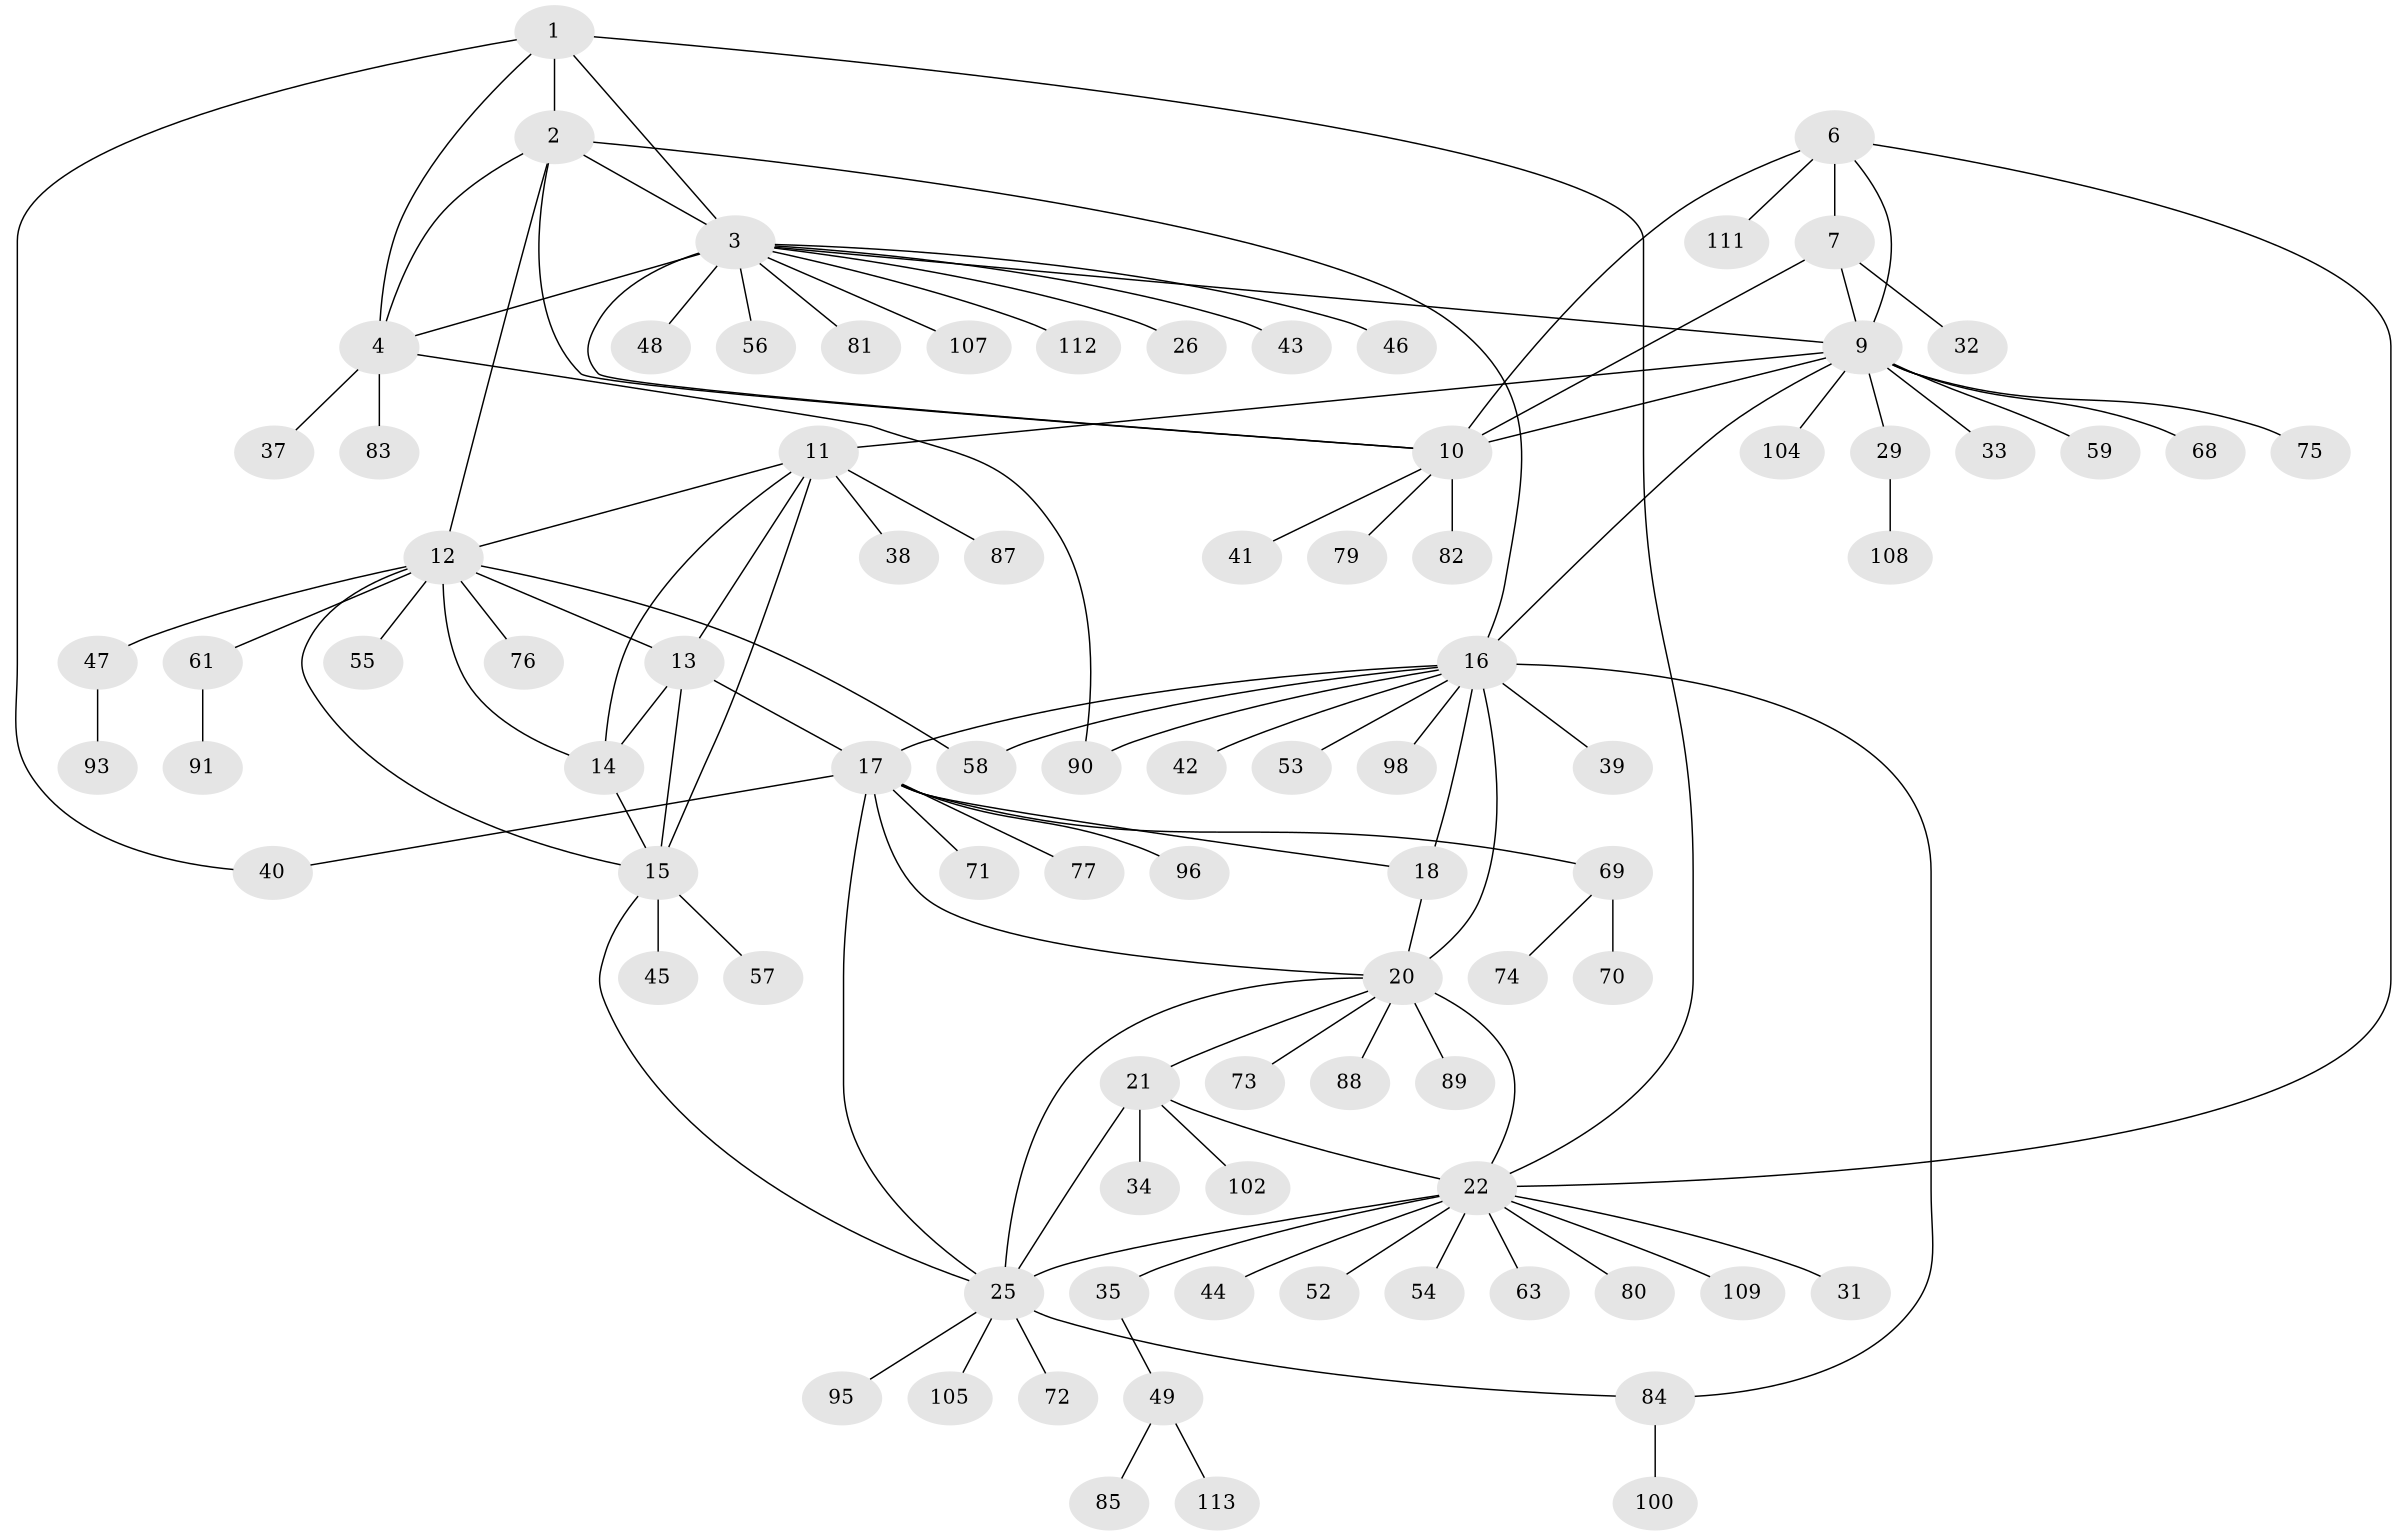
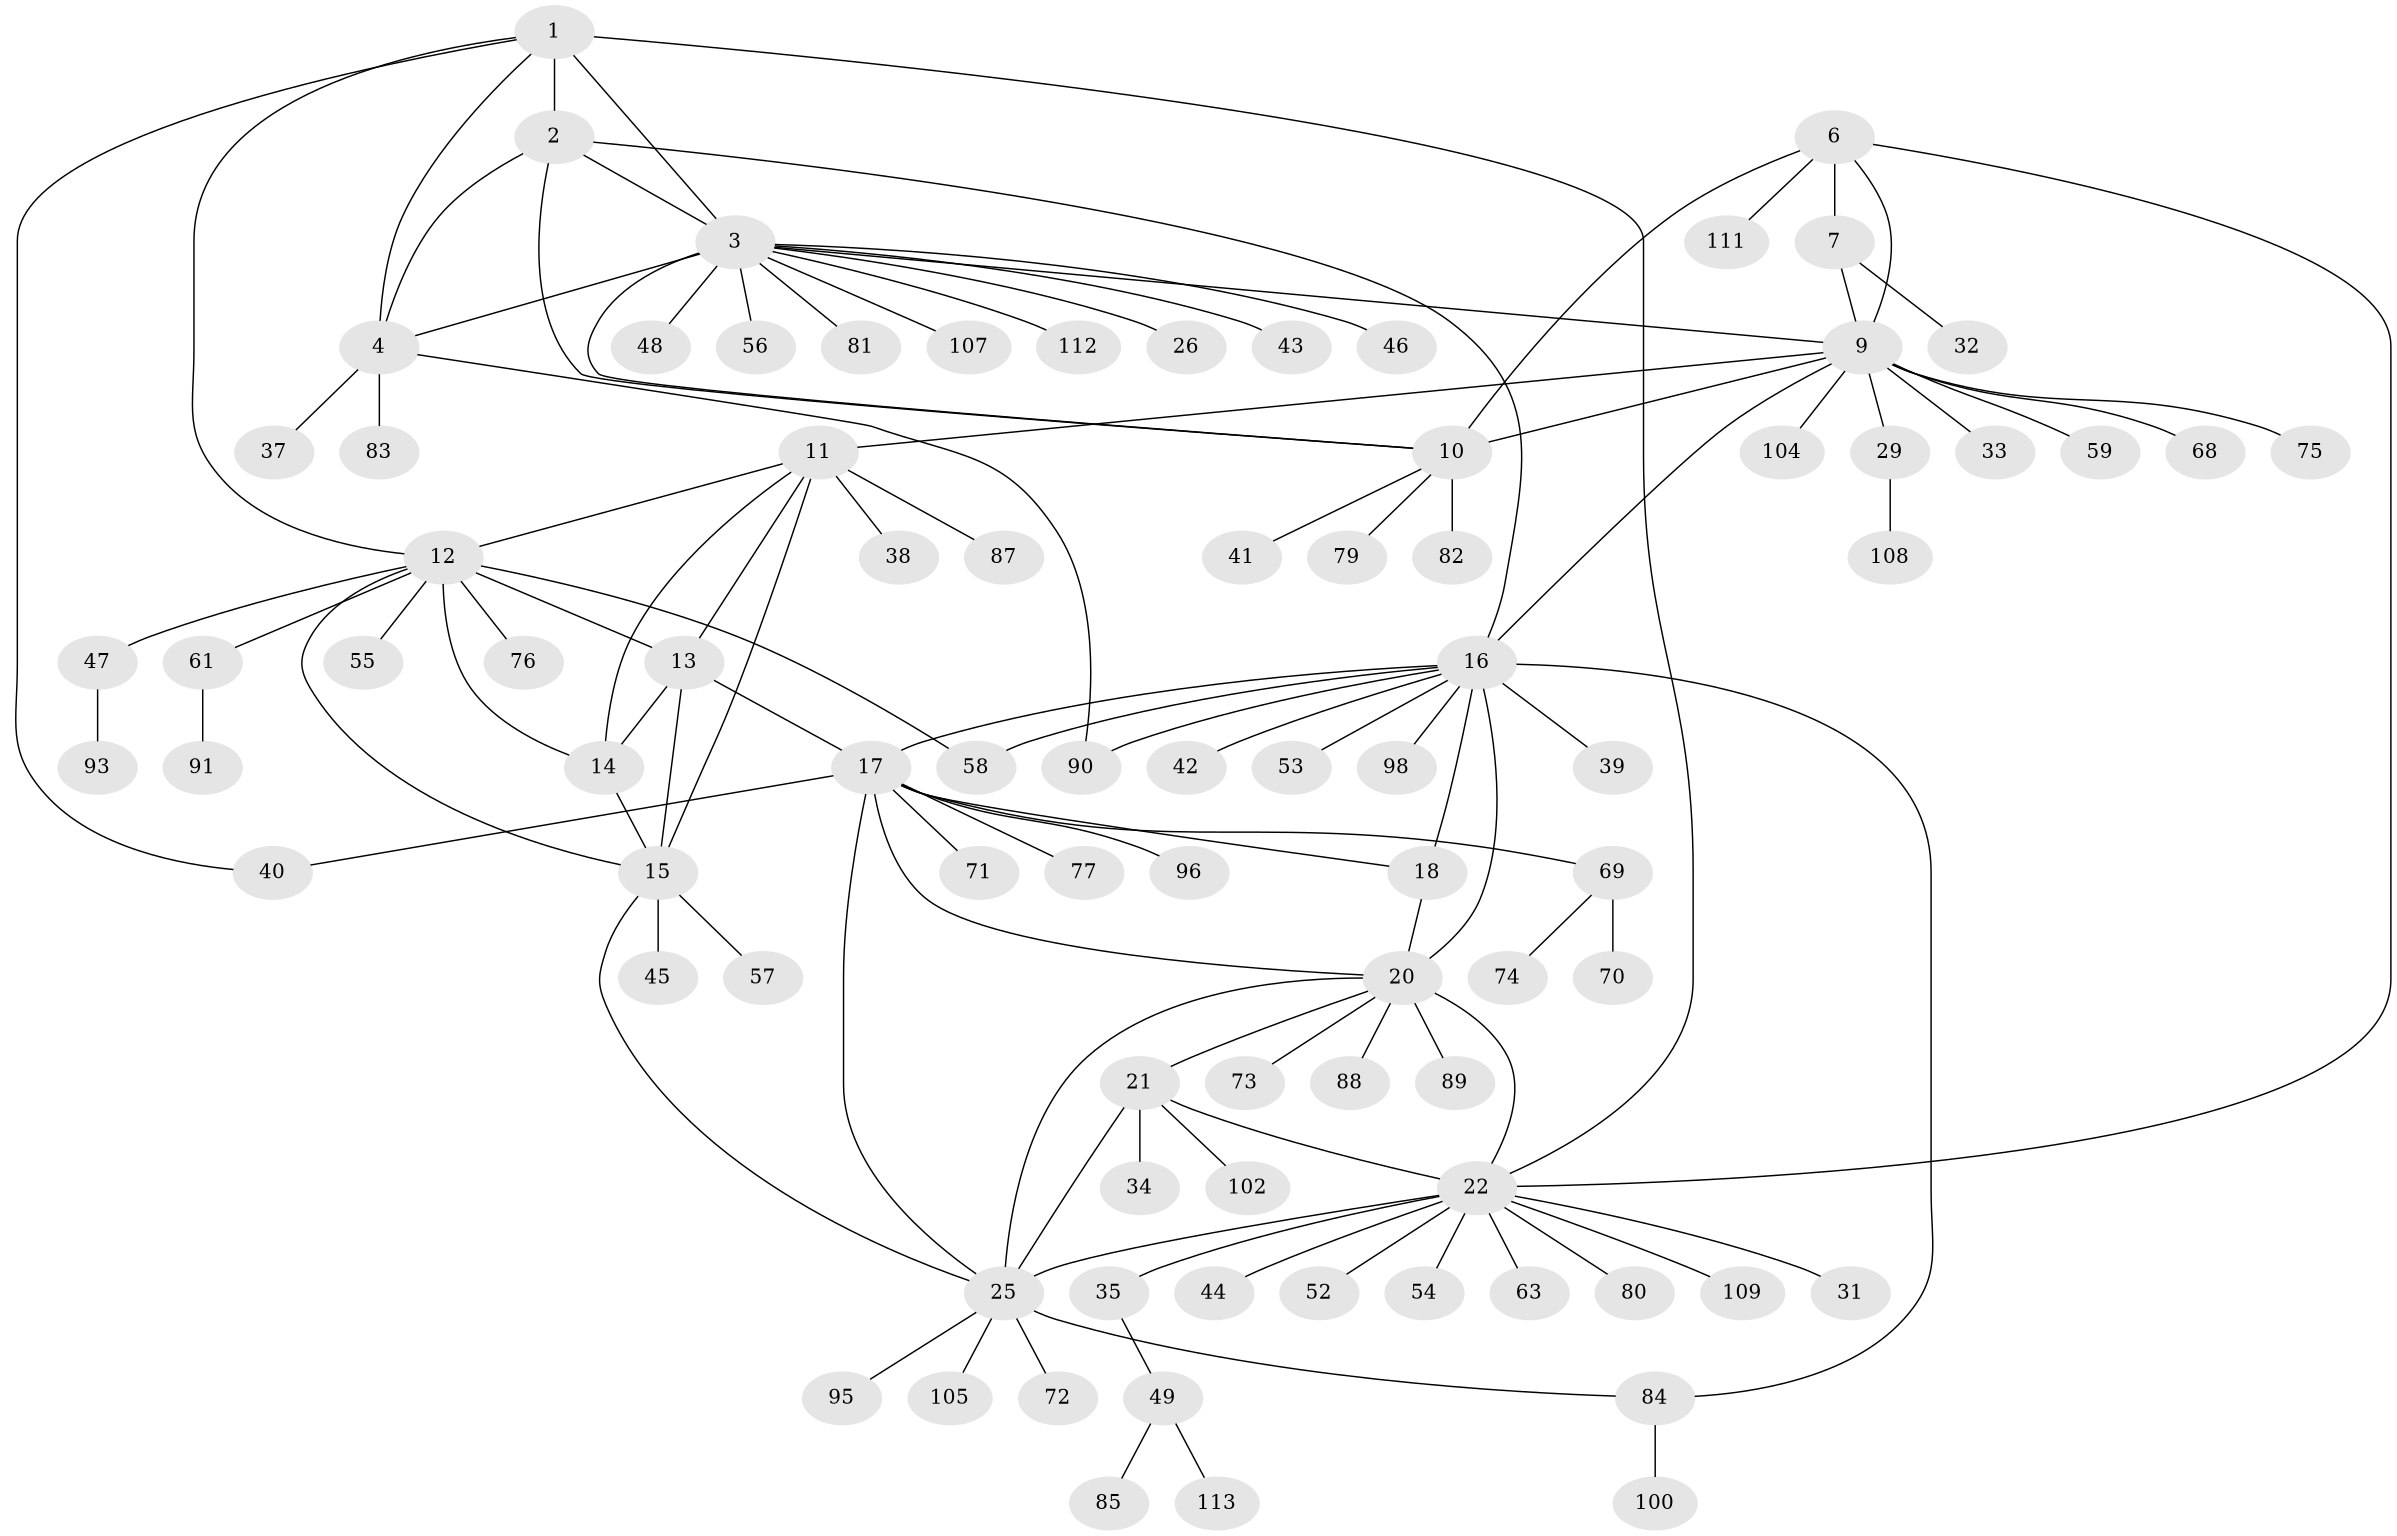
edge "7" -- "10": removed
edge "2" -- "12": now "1" -- "12"
